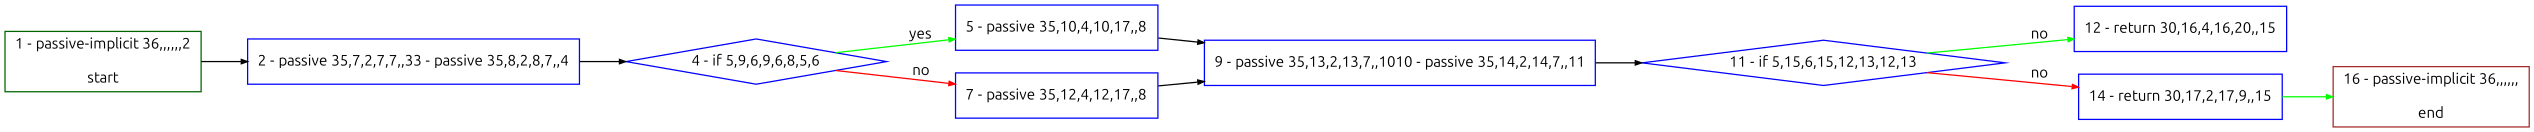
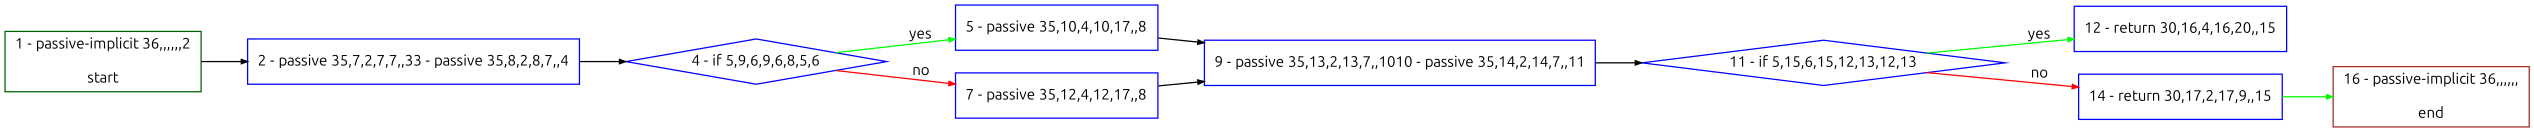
edge "11 - if 5,15,6,15,12,13,12,13" -> "12 - return 30,16,4,16,20,,15": label "no" -> "yes"
